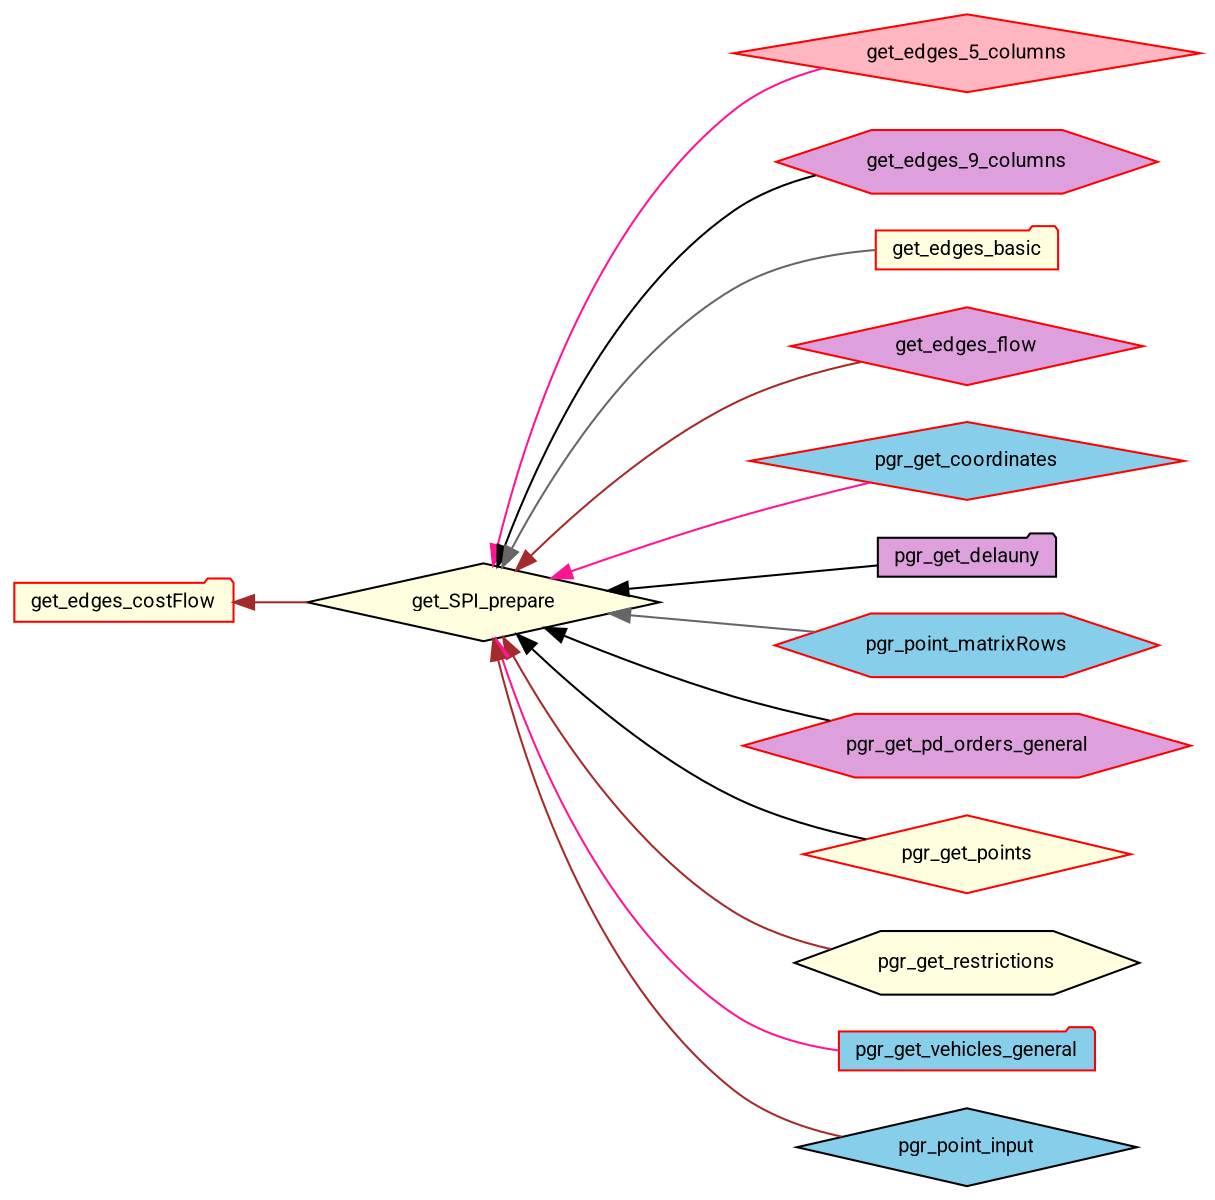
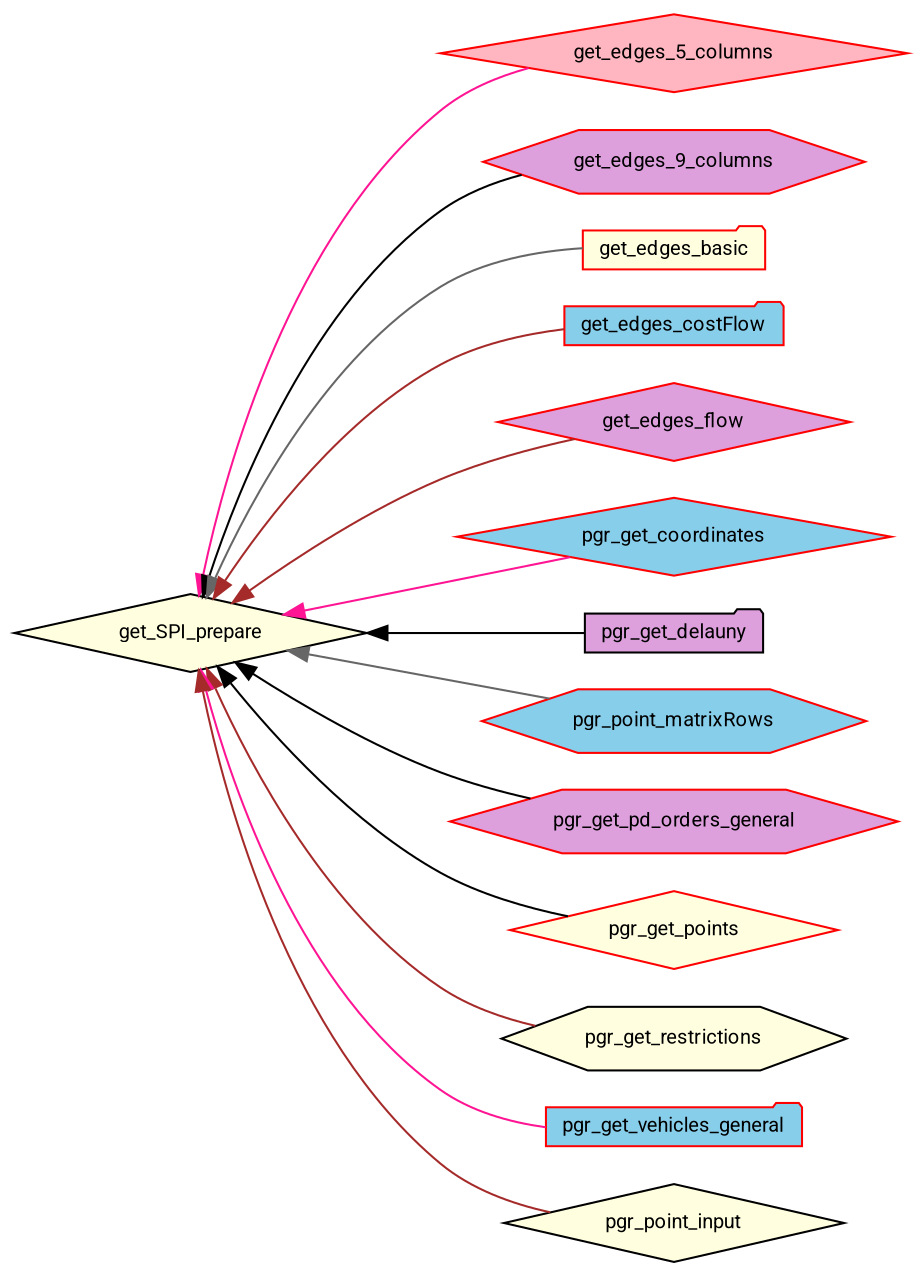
node "get_edges_costFlow": fillcolor lightyellow -> skyblue
edge "get_SPI_prepare" -> "get_edges_costFlow": reversed
node "pgr_point_input": fillcolor skyblue -> lightyellow
